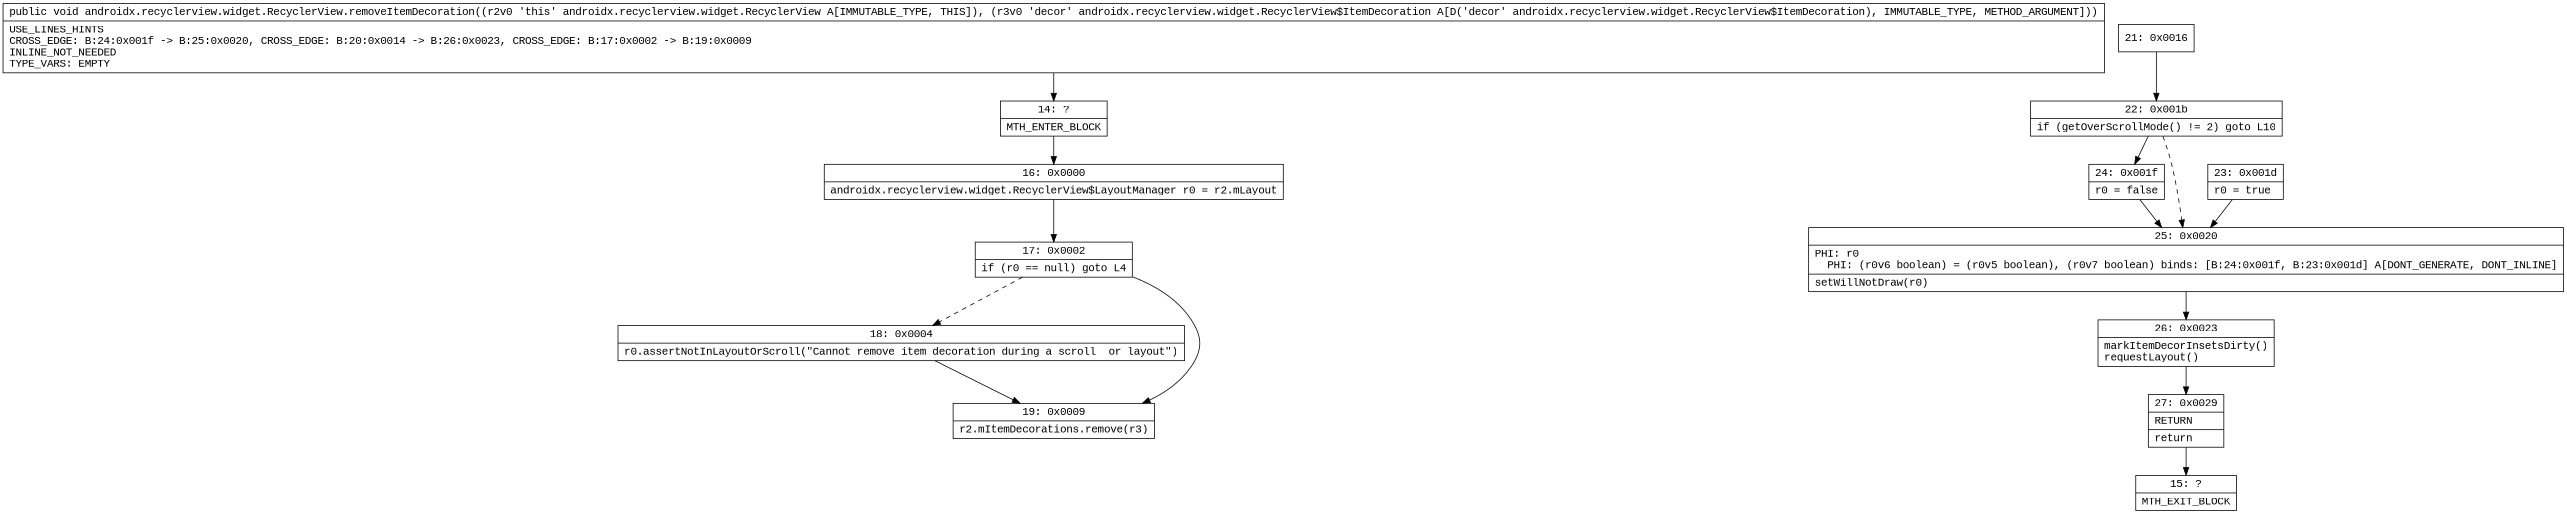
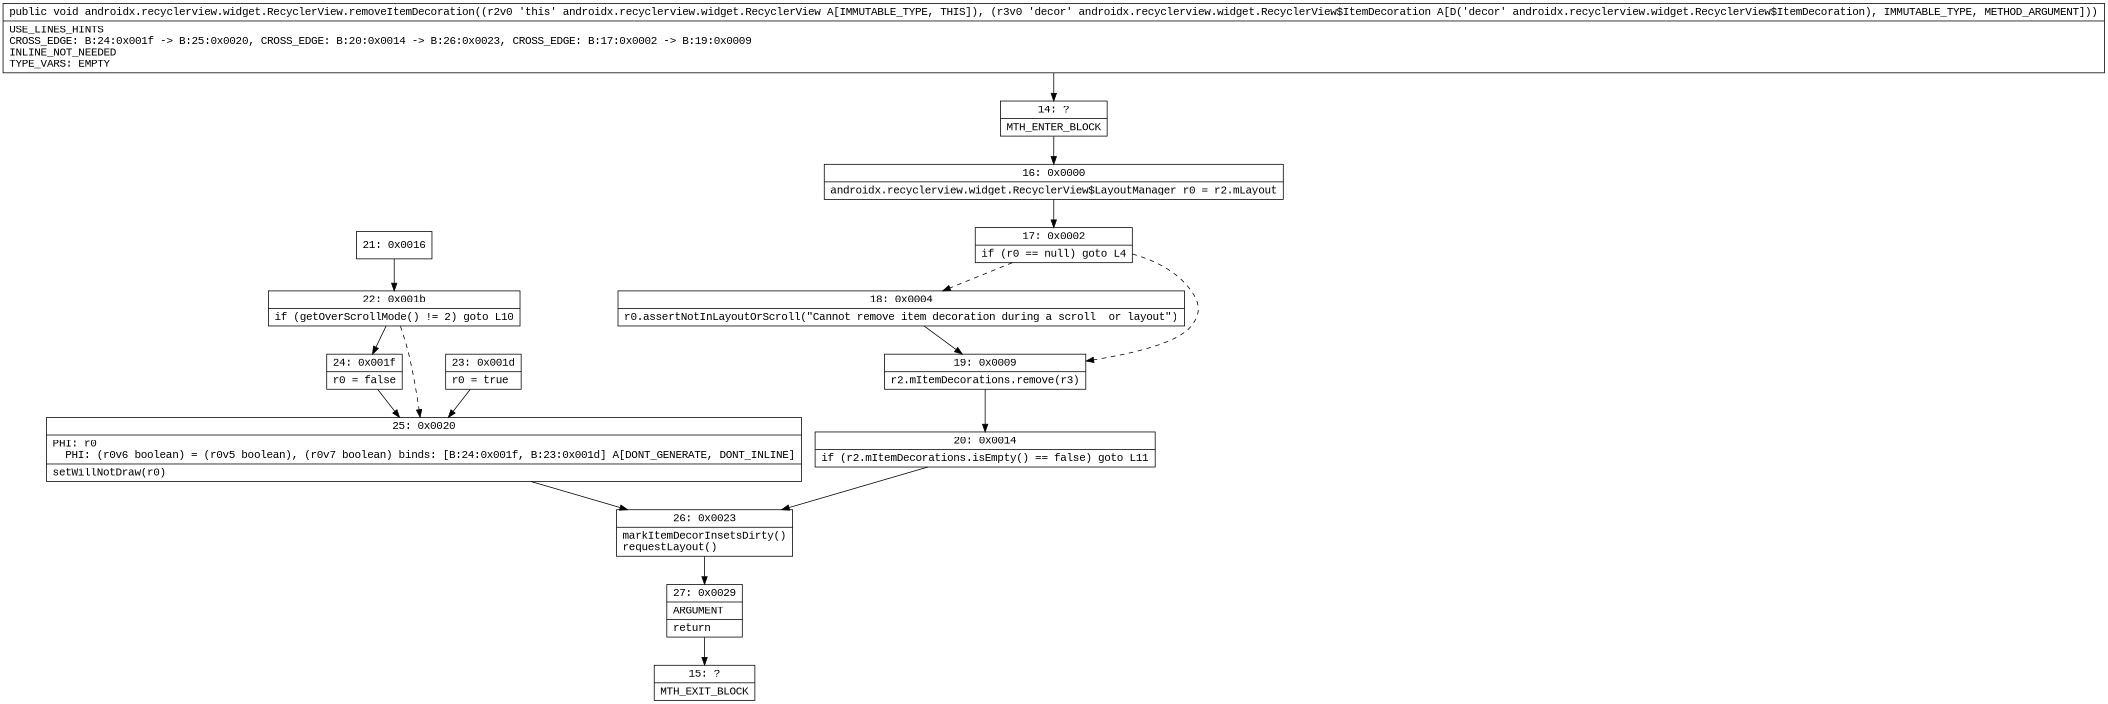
edge "17: 0x0002" -> "19: 0x0009": style solid -> dashed
node "27: 0x0029": text "RETURN" -> "ARGUMENT"
node "20: 0x0014": added
